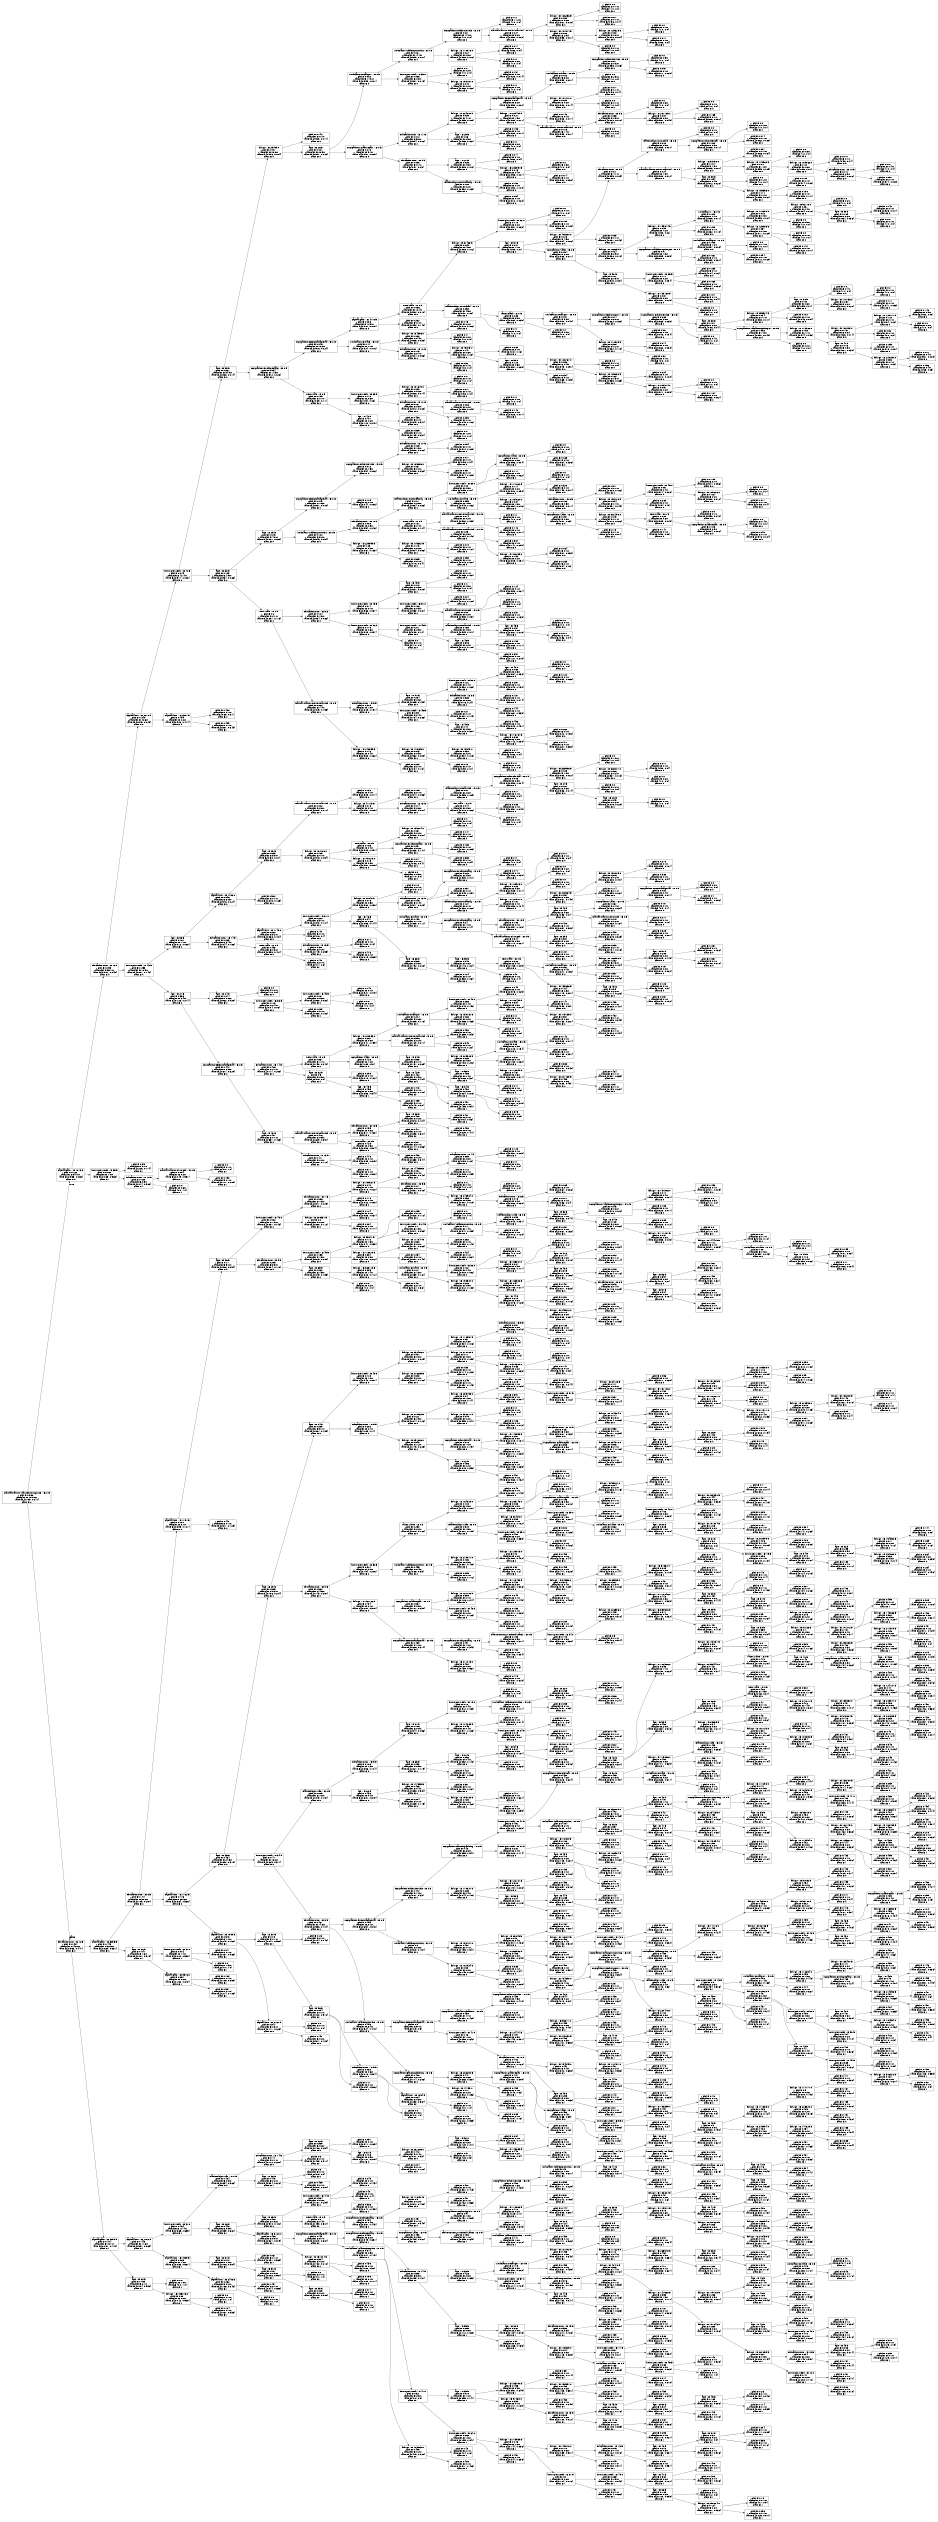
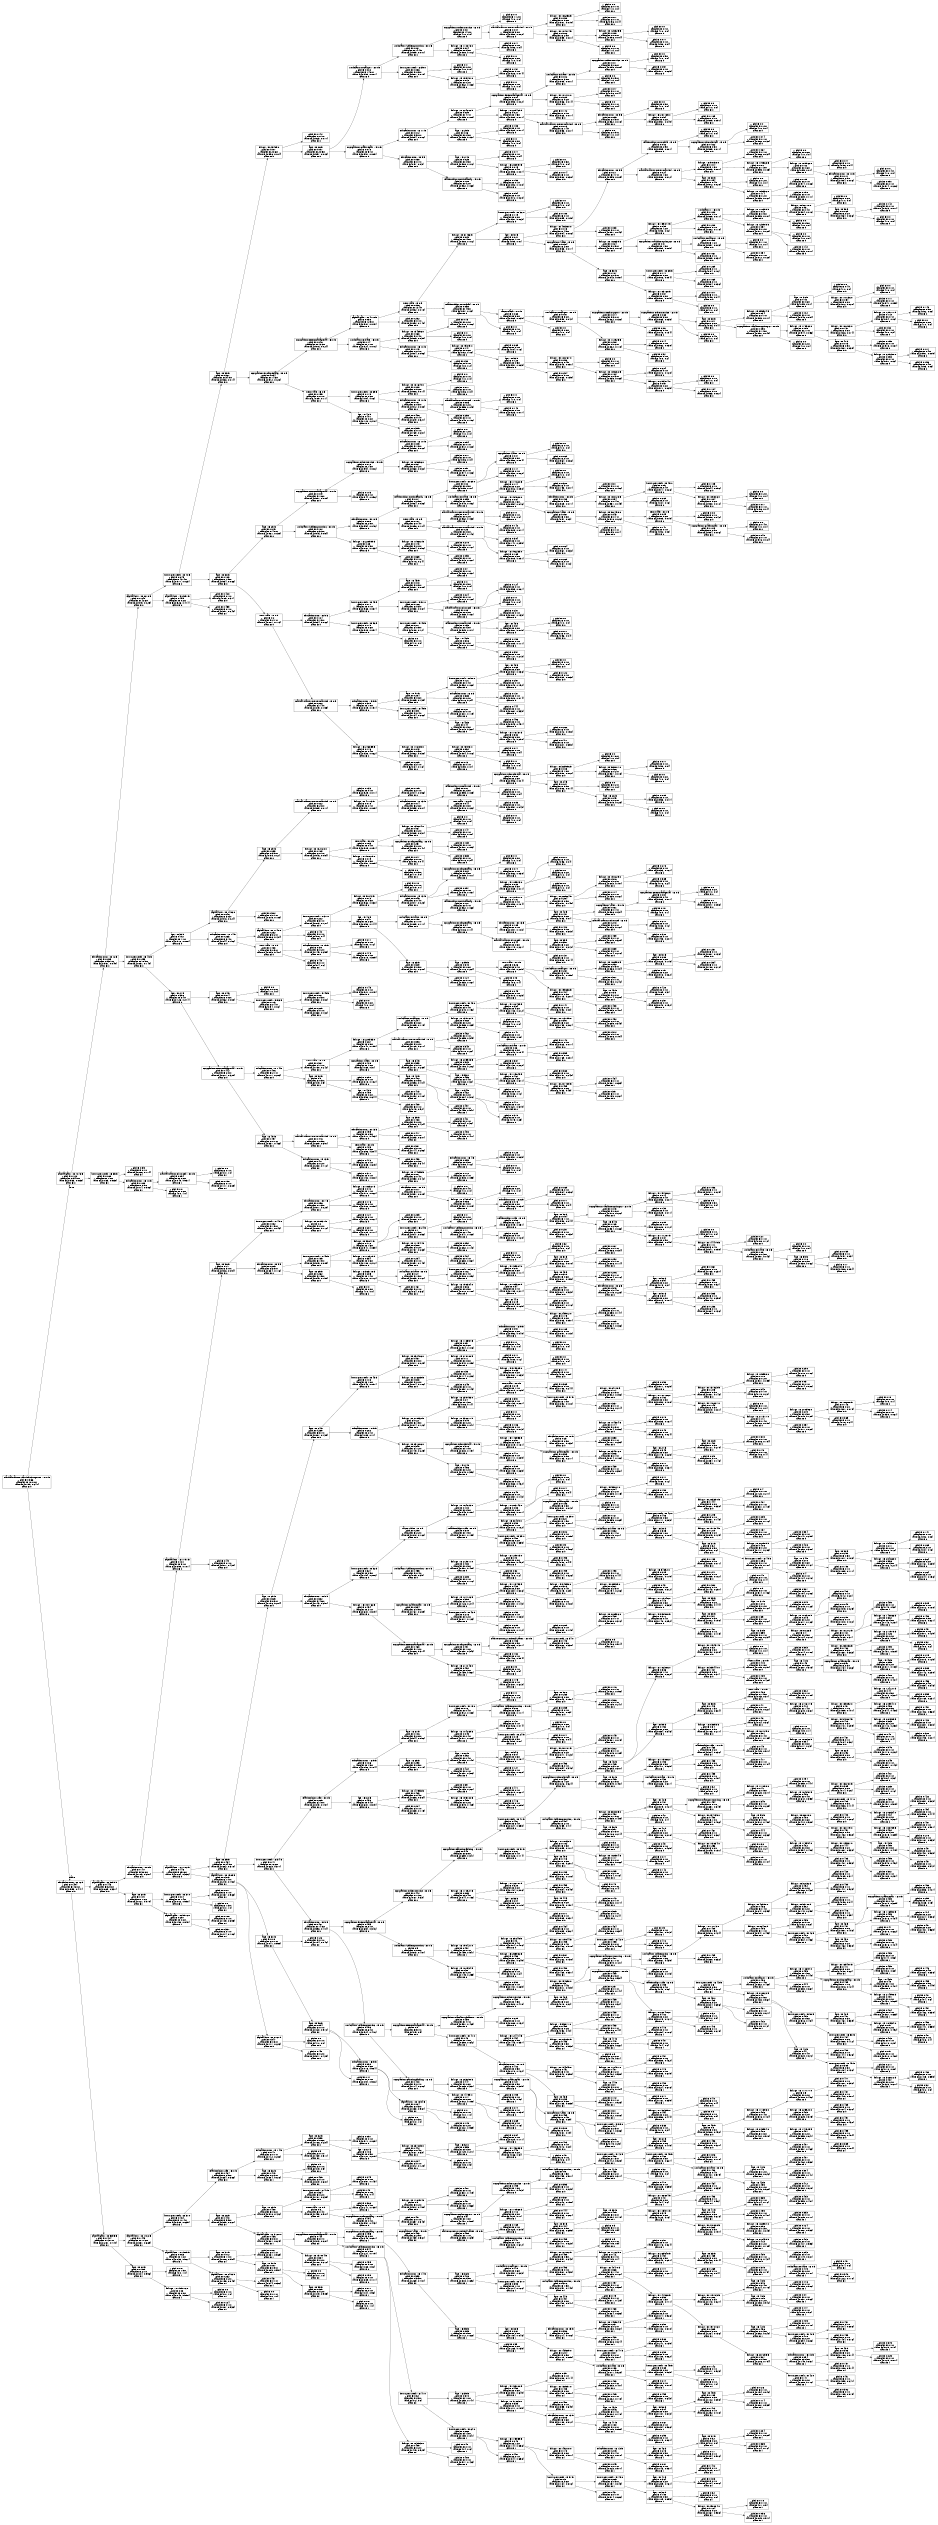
node "gini = 0.089 samples = 0.1% value = [0.953, 0.047] class = 0": added
node "gini = 0.115 samples = 0.2% value = [0.061, 0.939] repair = 1": label "gini = 0.115 samples = 0.2% value = [0.061, 0.939] repair = 1" -> "gini = 0.115 samples = 0.2% value = [0.061, 0.939] class = 1"
